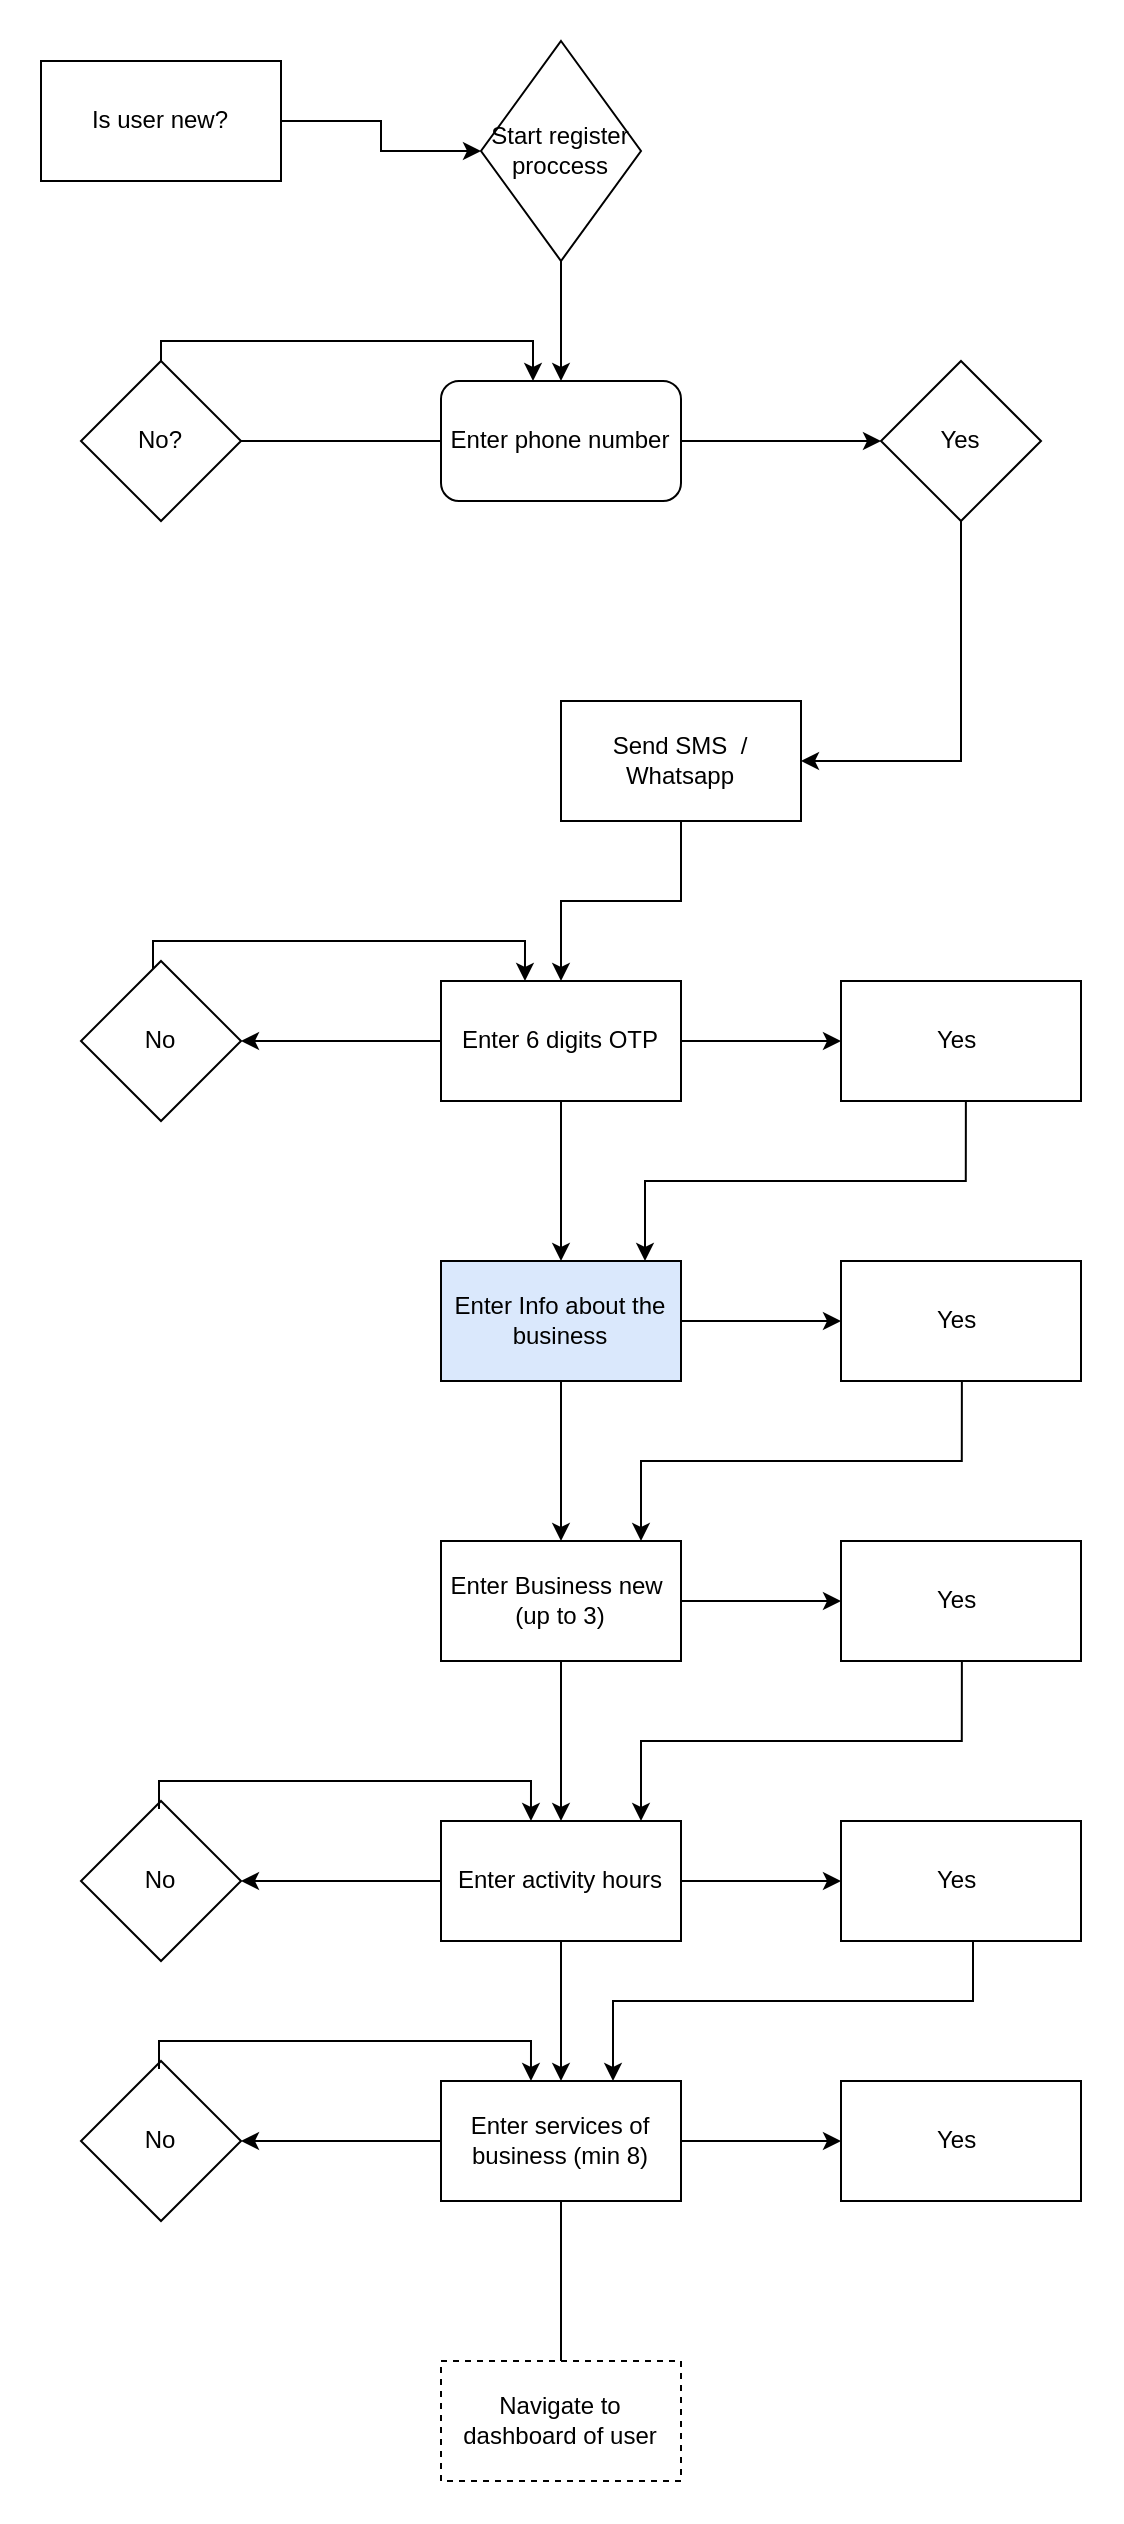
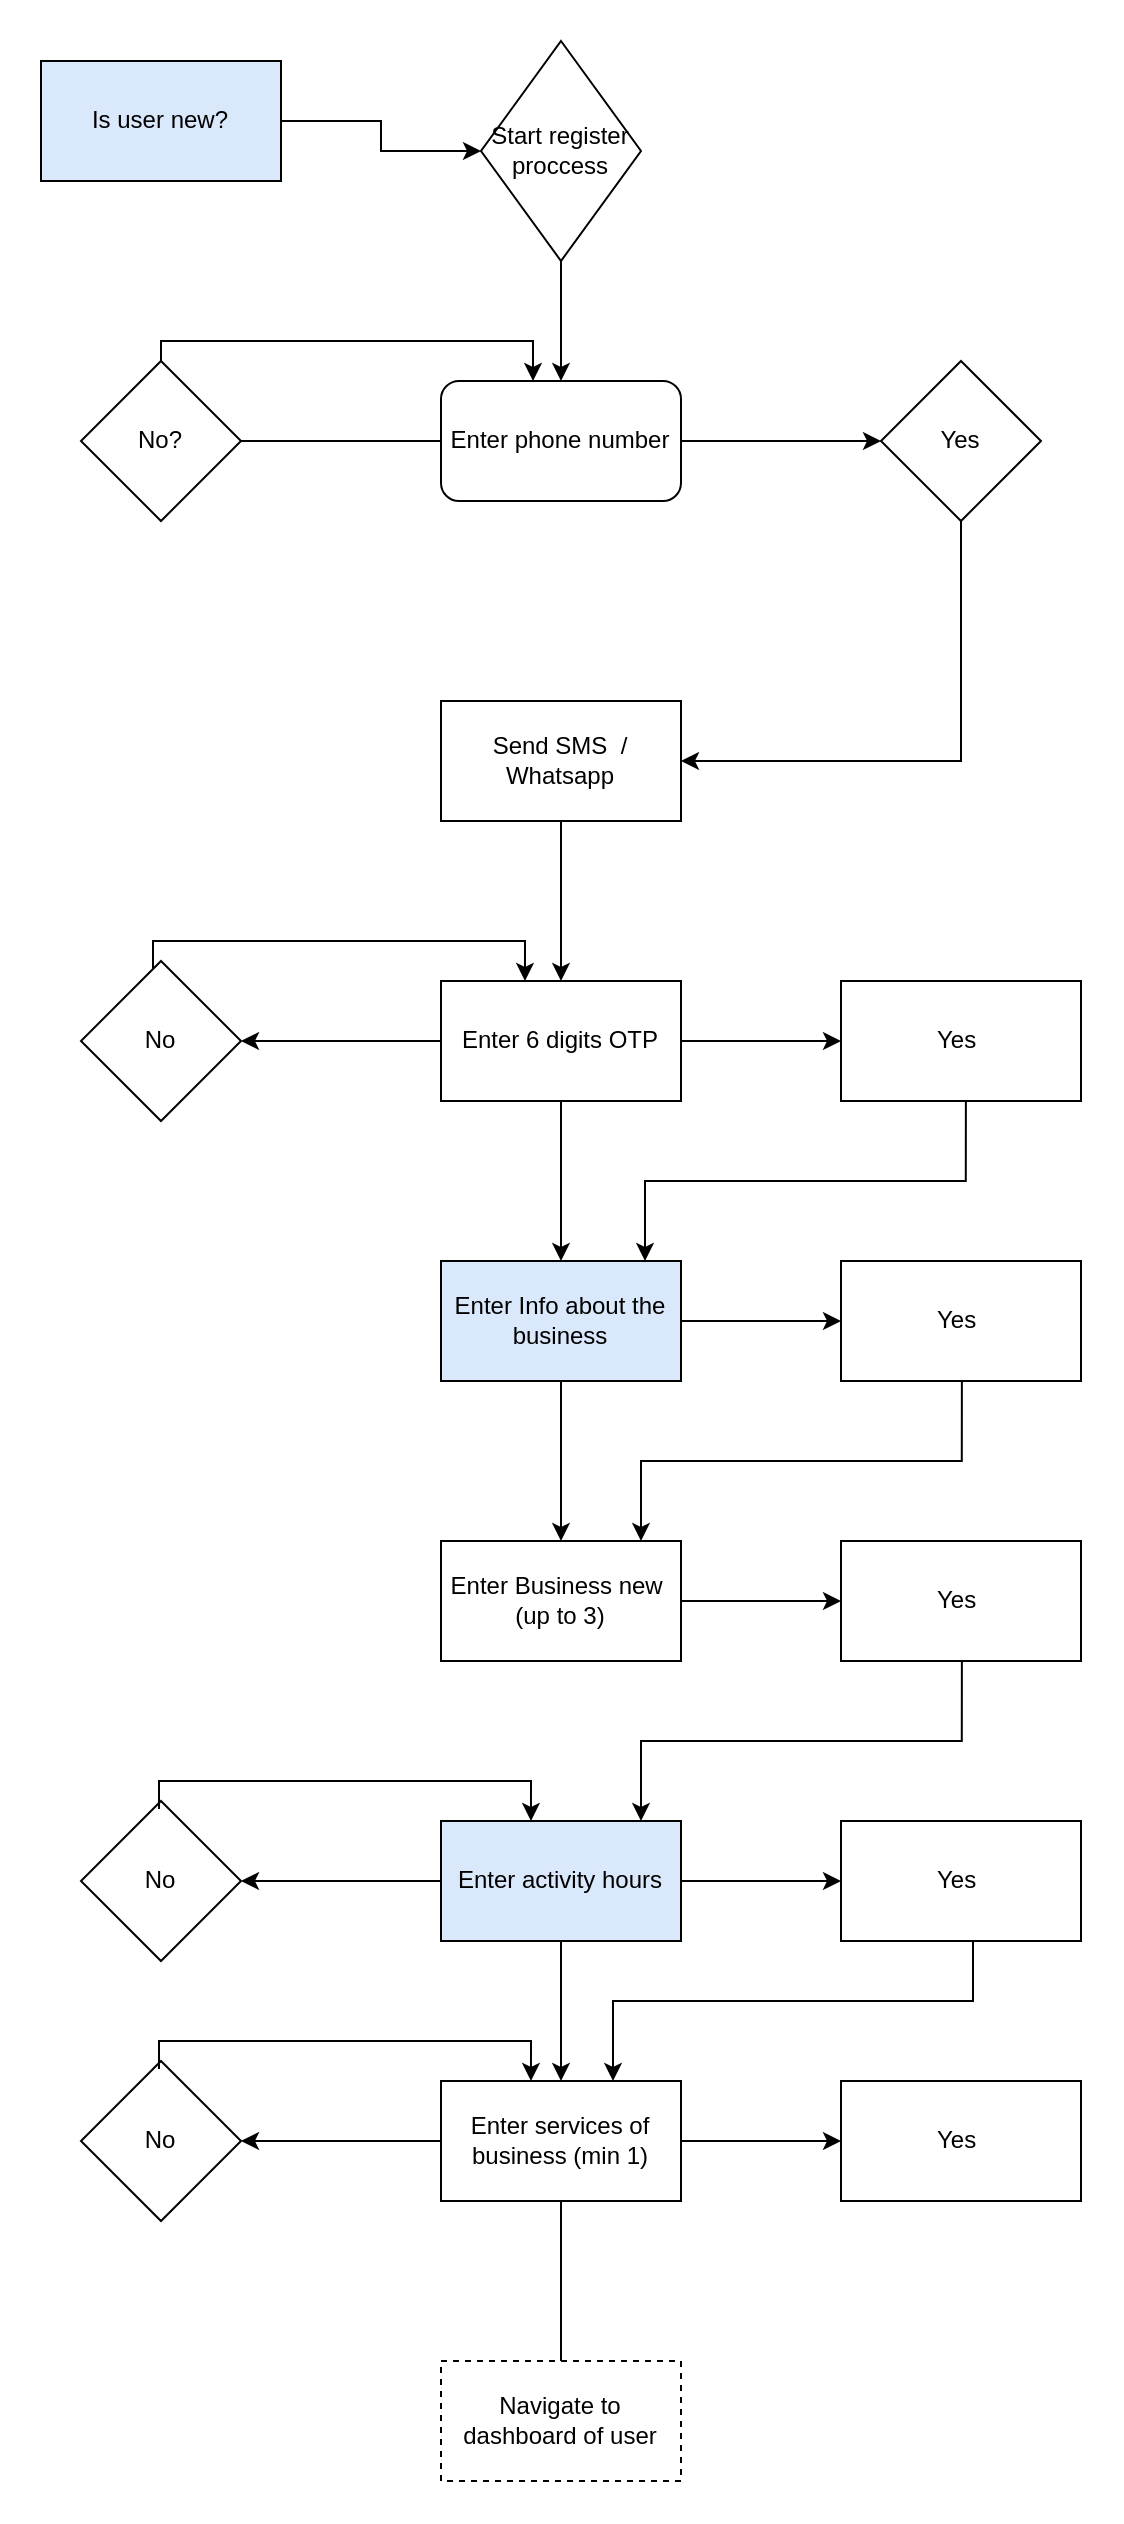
node "Is user new?": fillcolor #ffffff -> #dae8fc
node "Send SMS / Whatsapp": moved (681, 761) -> (561, 761)
edge "Enter Business new (up to 3)" -> "Enter activity hours": removed
node "Enter activity hours": fillcolor #ffffff -> #dae8fc
node "Enter services of business (min 8)": label "Enter services of business (min 8)" -> "Enter services of business (min 1)"
